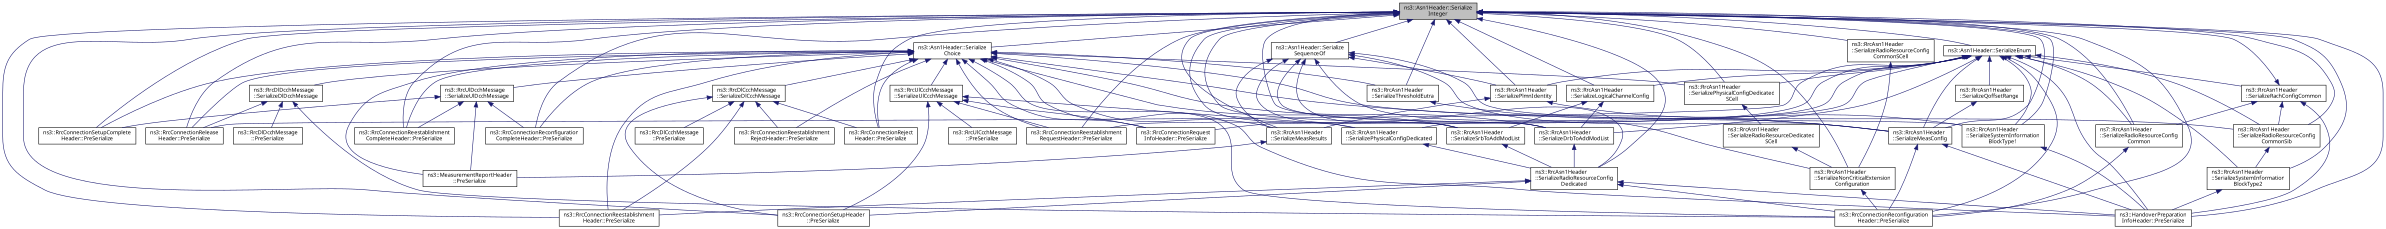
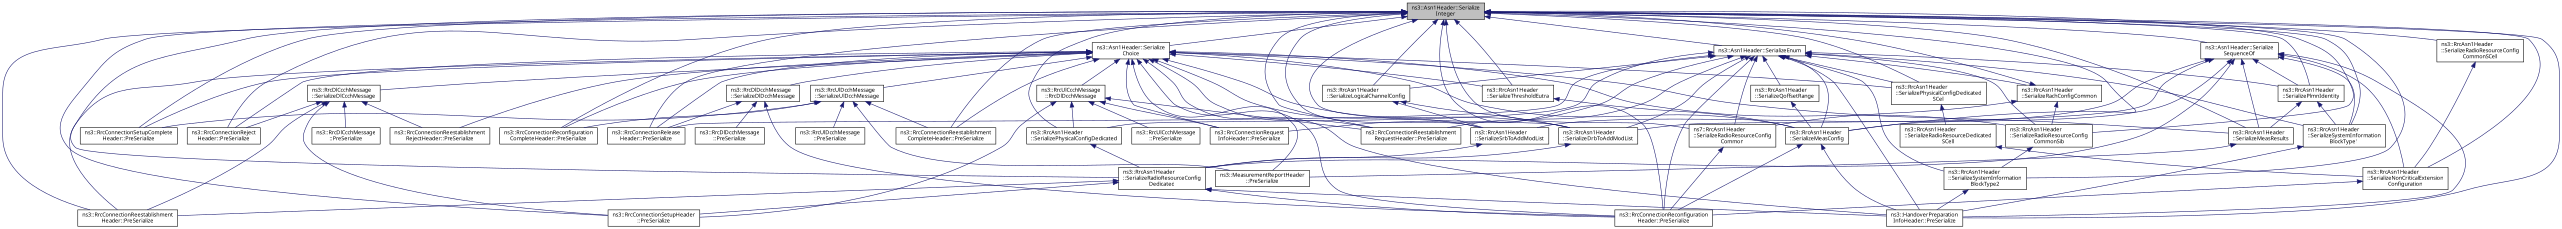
node "ns3::RrcUlCcchMessage ::SerializeUlCcchMessage": label "ns3::RrcUlCcchMessage ::SerializeUlCcchMessage" -> "ns3::RrcUlCcchMessage ::RrcDlDcchMessage"
node "ns3::RrcUlDcchMessage ::PreSerialize": added
edge "ns3::HandoverPreparation InfoHeader::PreSerialize" -> "ns3::RrcAsn1Header ::SerializeRachConfigCommon": now "ns3::HandoverPreparation InfoHeader::PreSerialize" -> "ns3::Asn1Header::Serialize SequenceOf"
